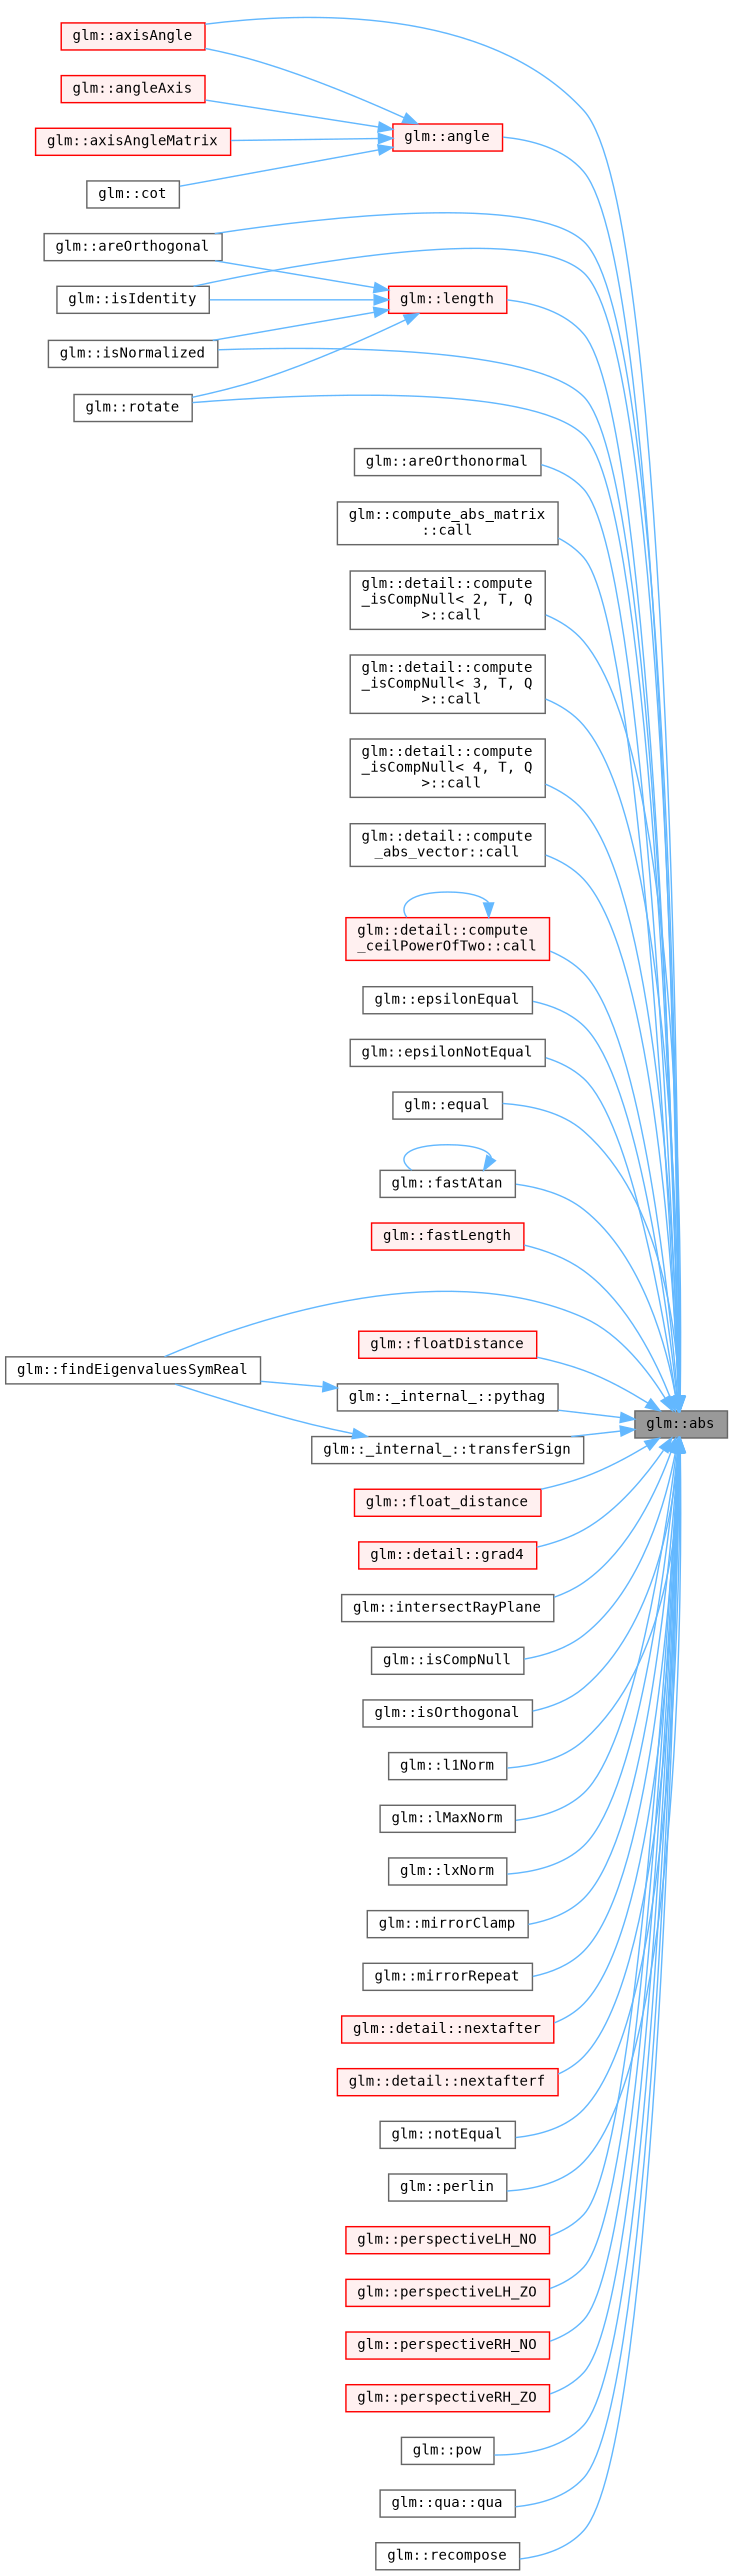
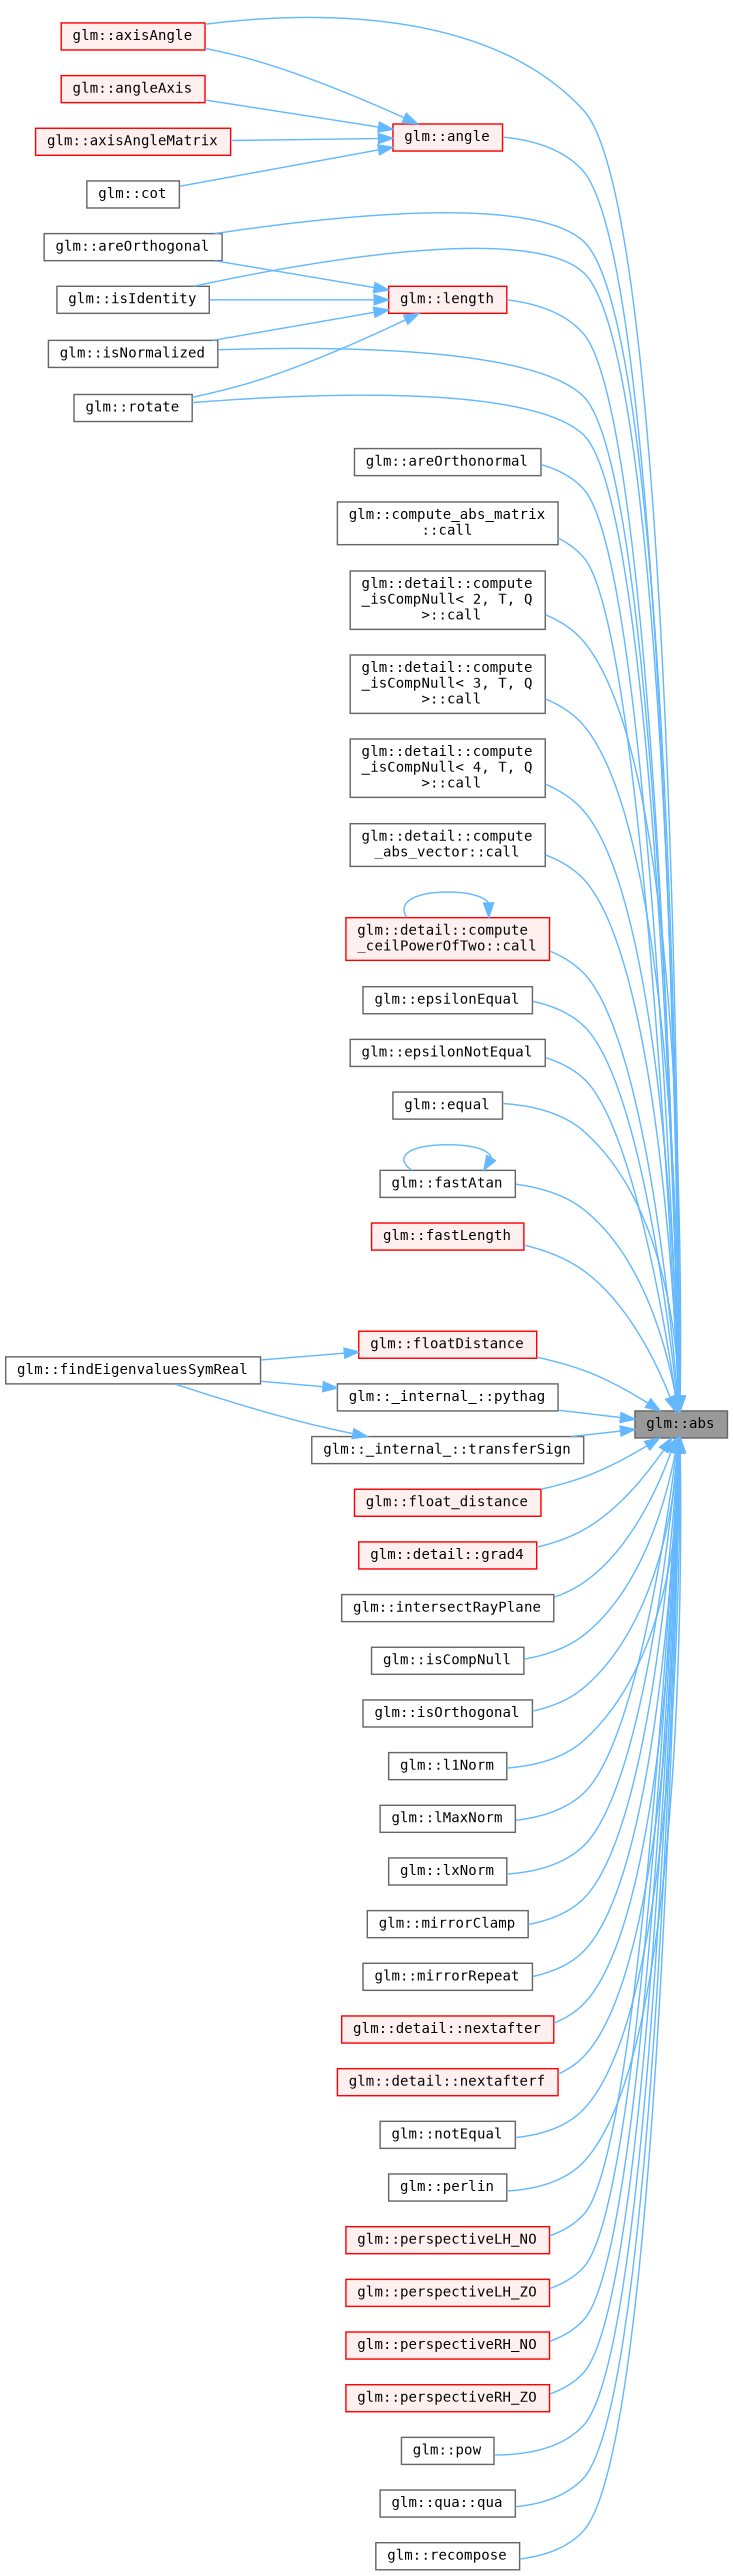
edge "glm::findEigenvaluesSymReal" -> "glm::abs": now "glm::findEigenvaluesSymReal" -> "glm::floatDistance"
